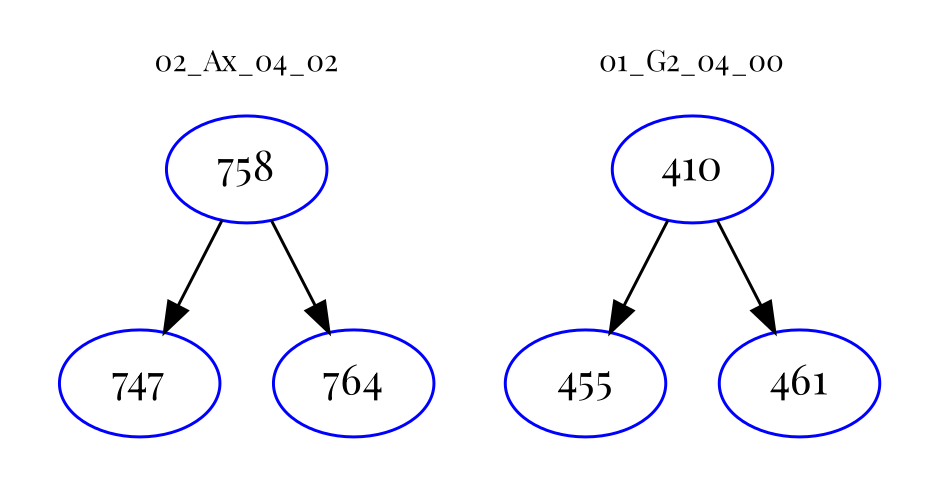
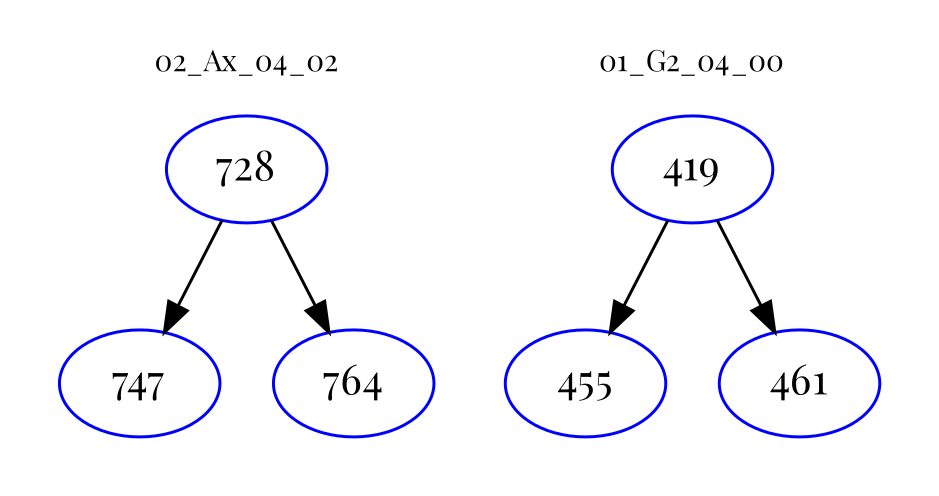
node "758": label "758" -> "728"
node "410": label "410" -> "419"
